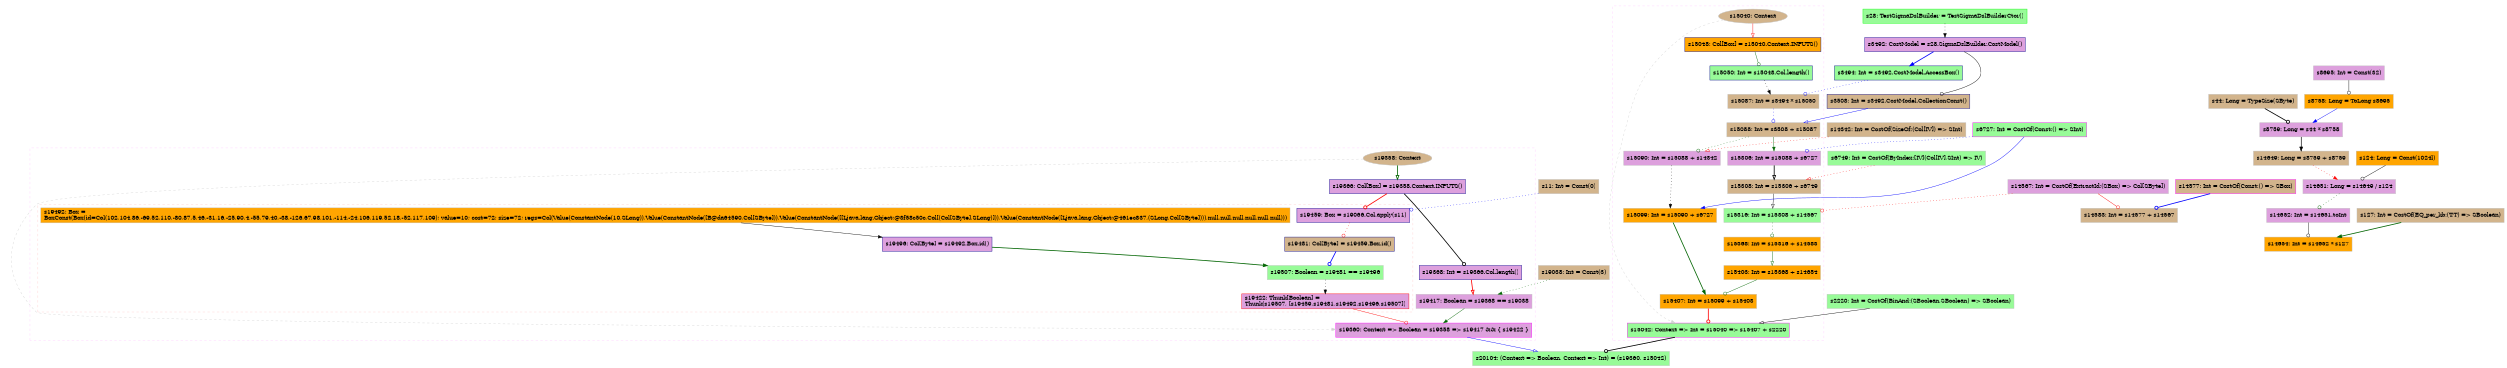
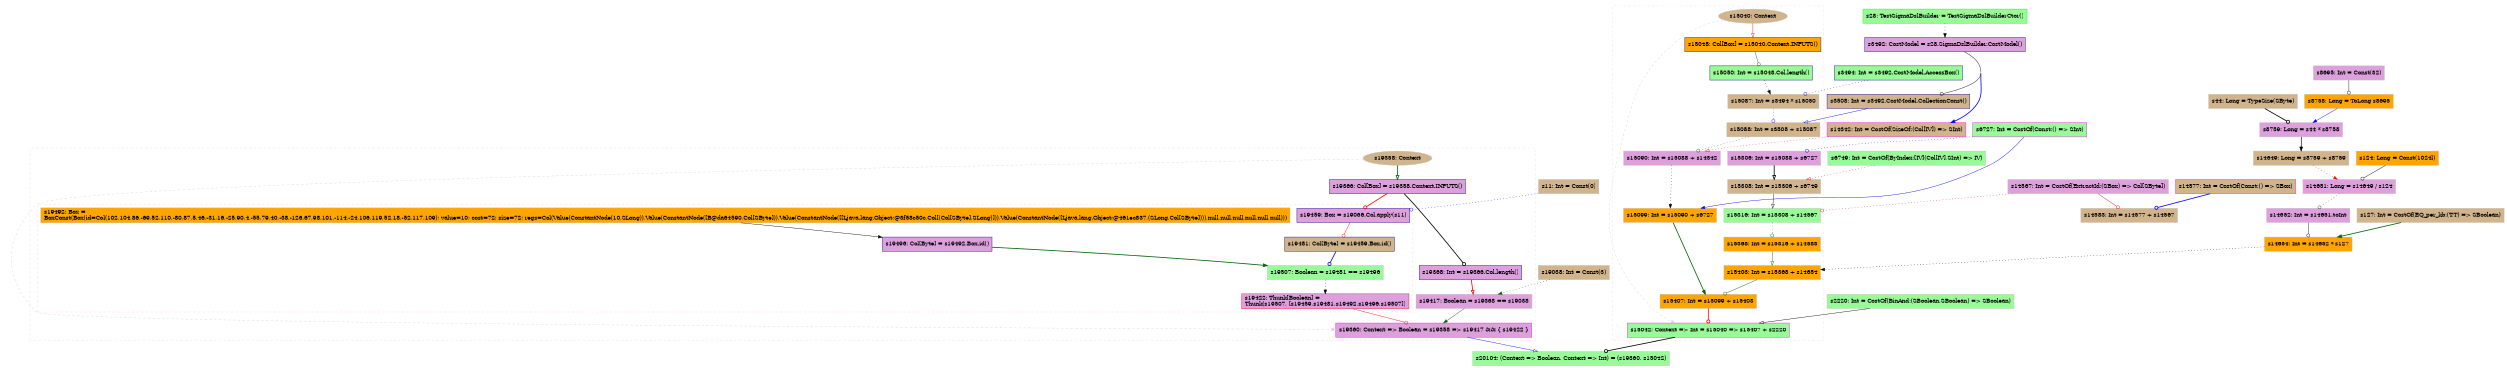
edge "s3492: CostModel = s28.SigmaDslBuilder.CostModel()" -> "s3494: Int = s3492.CostModel.AccessBox()": now "s3492: CostModel = s28.SigmaDslBuilder.CostModel()" -> "s14342: Int = CostOf(SizeOf:(Col[IV]) => SInt)"
node "s14342: Int = CostOf(SizeOf:(Col[IV]) => SInt)": color gray -> magenta
edge "s15088: Int = s3508 + s15087" -> "s15306: Int = s15088 + s6727": removed
edge "s19459: Box = s19066.Col.apply(s11)" -> "s19481: Col[Byte] = s19459.Box.id()": style dotted -> solid
edge "s14654: Int = s14652 * s127" -> "s15403: Int = s15368 + s14654": added
